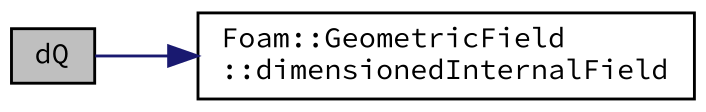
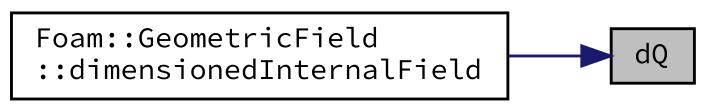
edge "dQ" -> "Foam::GeometricField ::dimensionedInternalField": reversed
